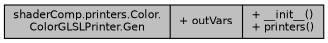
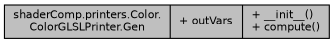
node "shaderComp.printers.Color.": text "+ printers()" -> "+ compute()"
